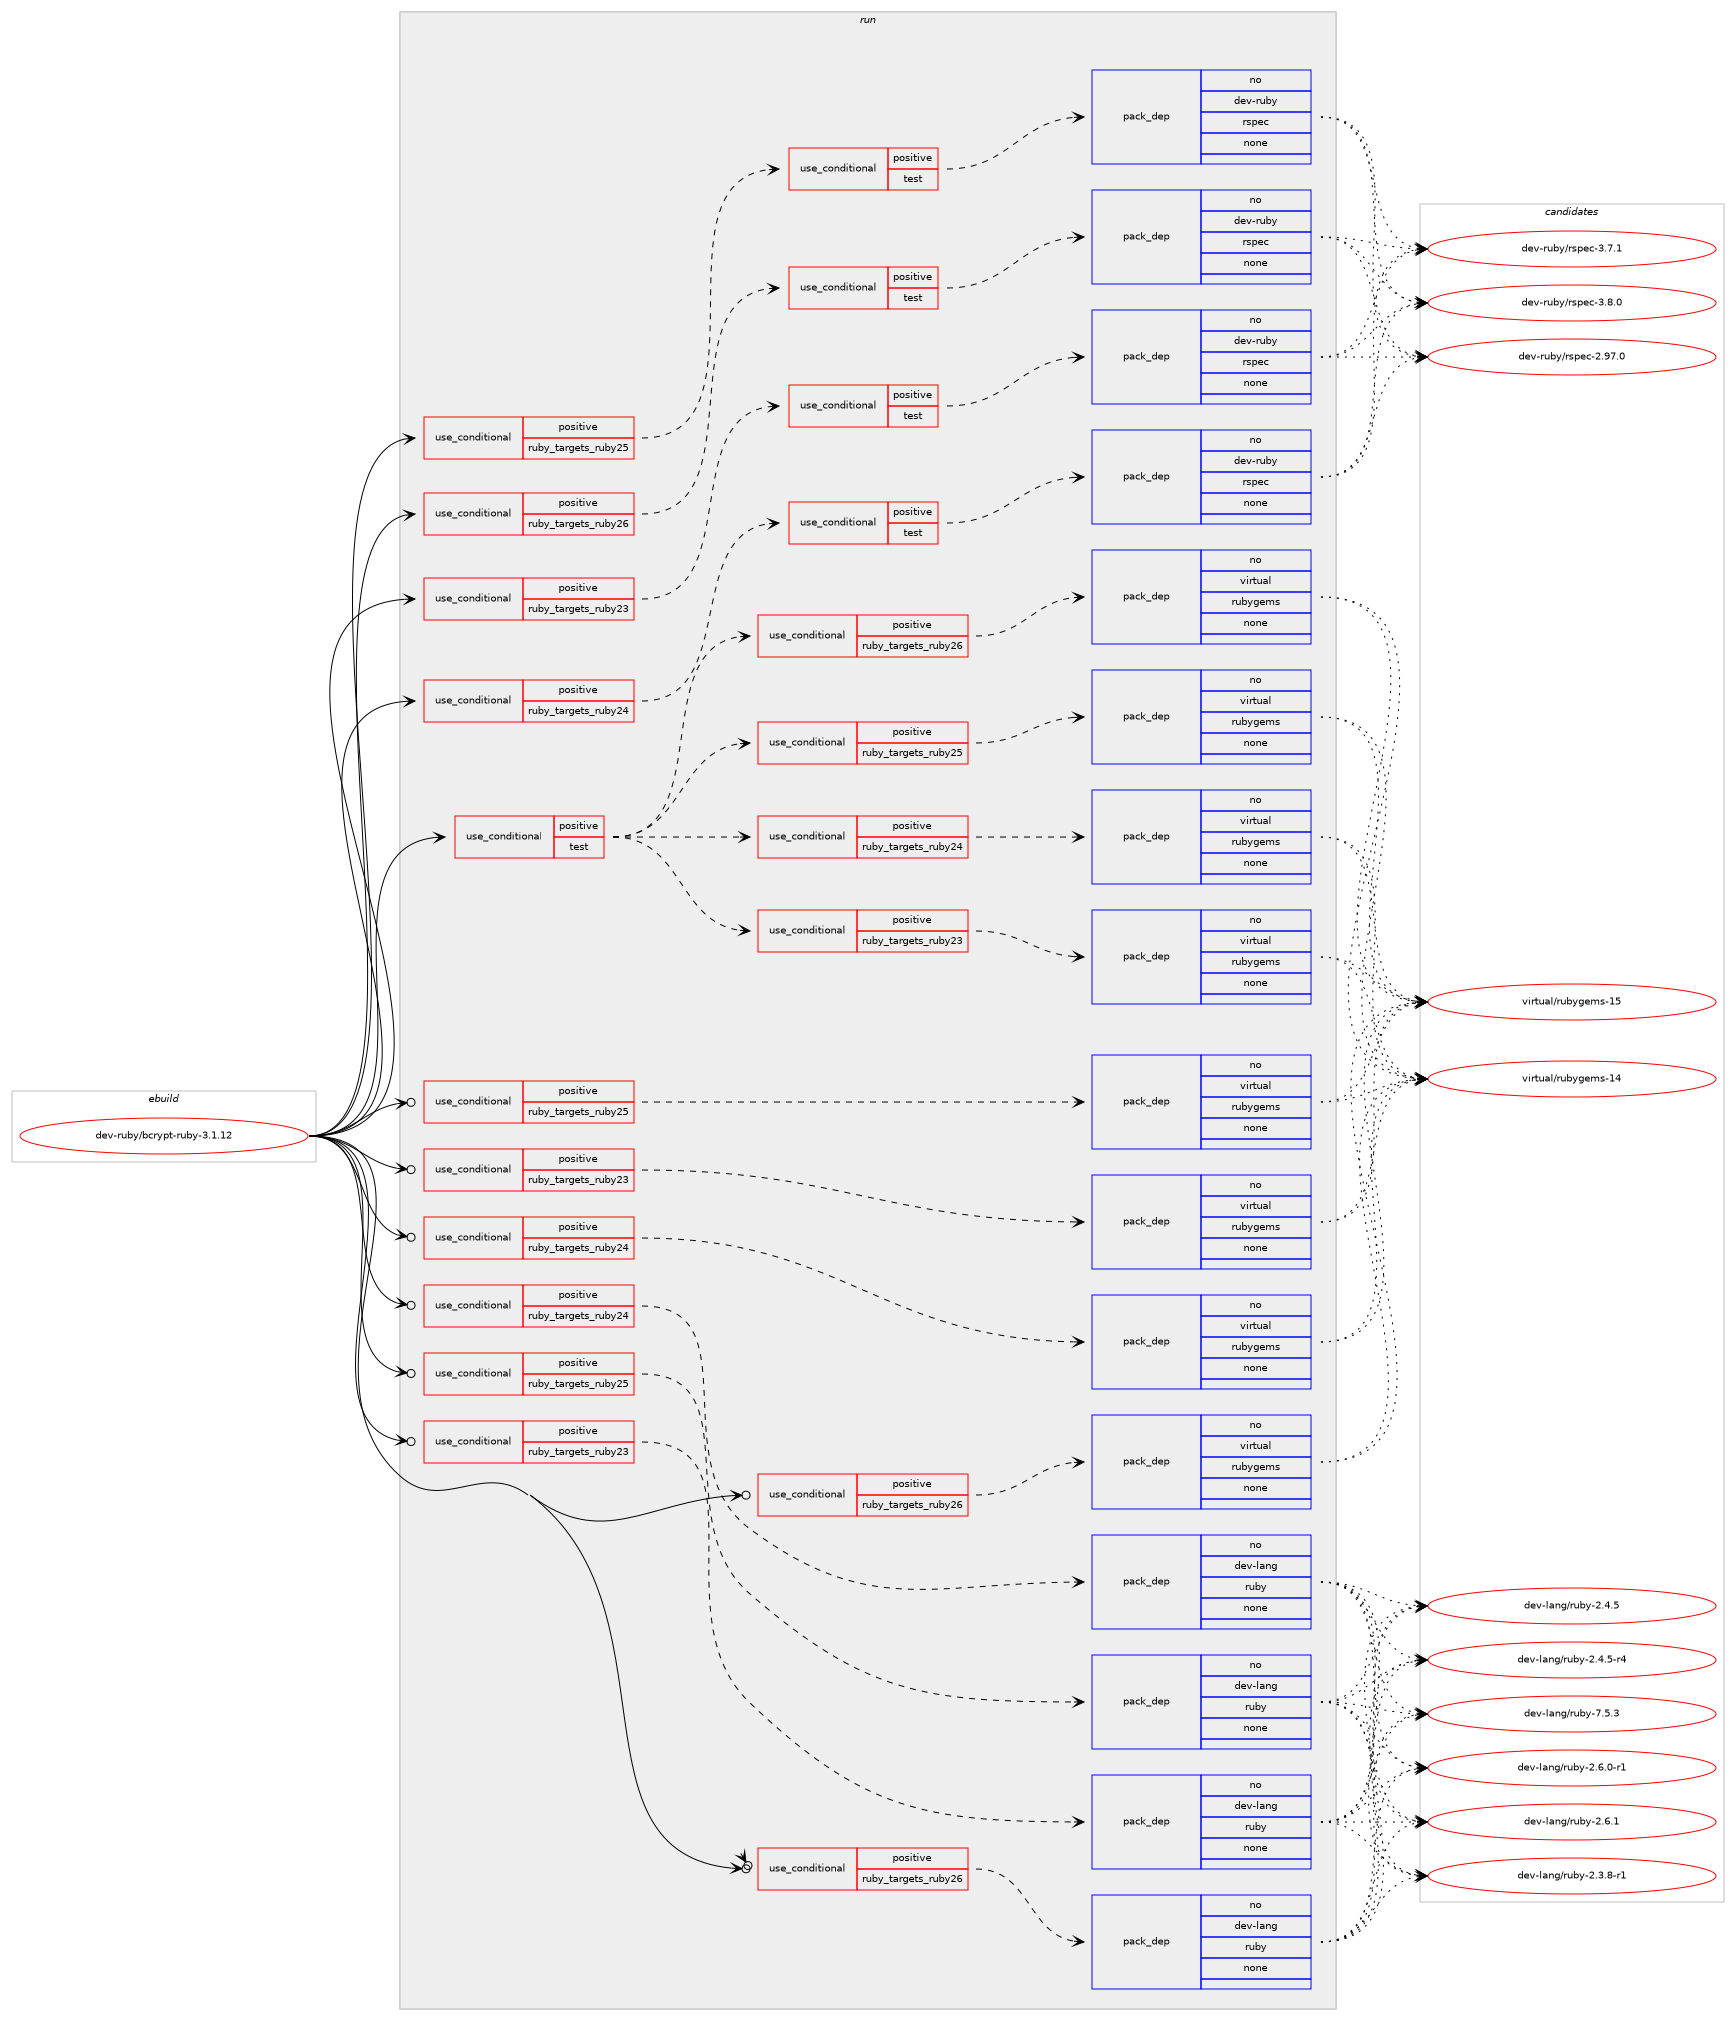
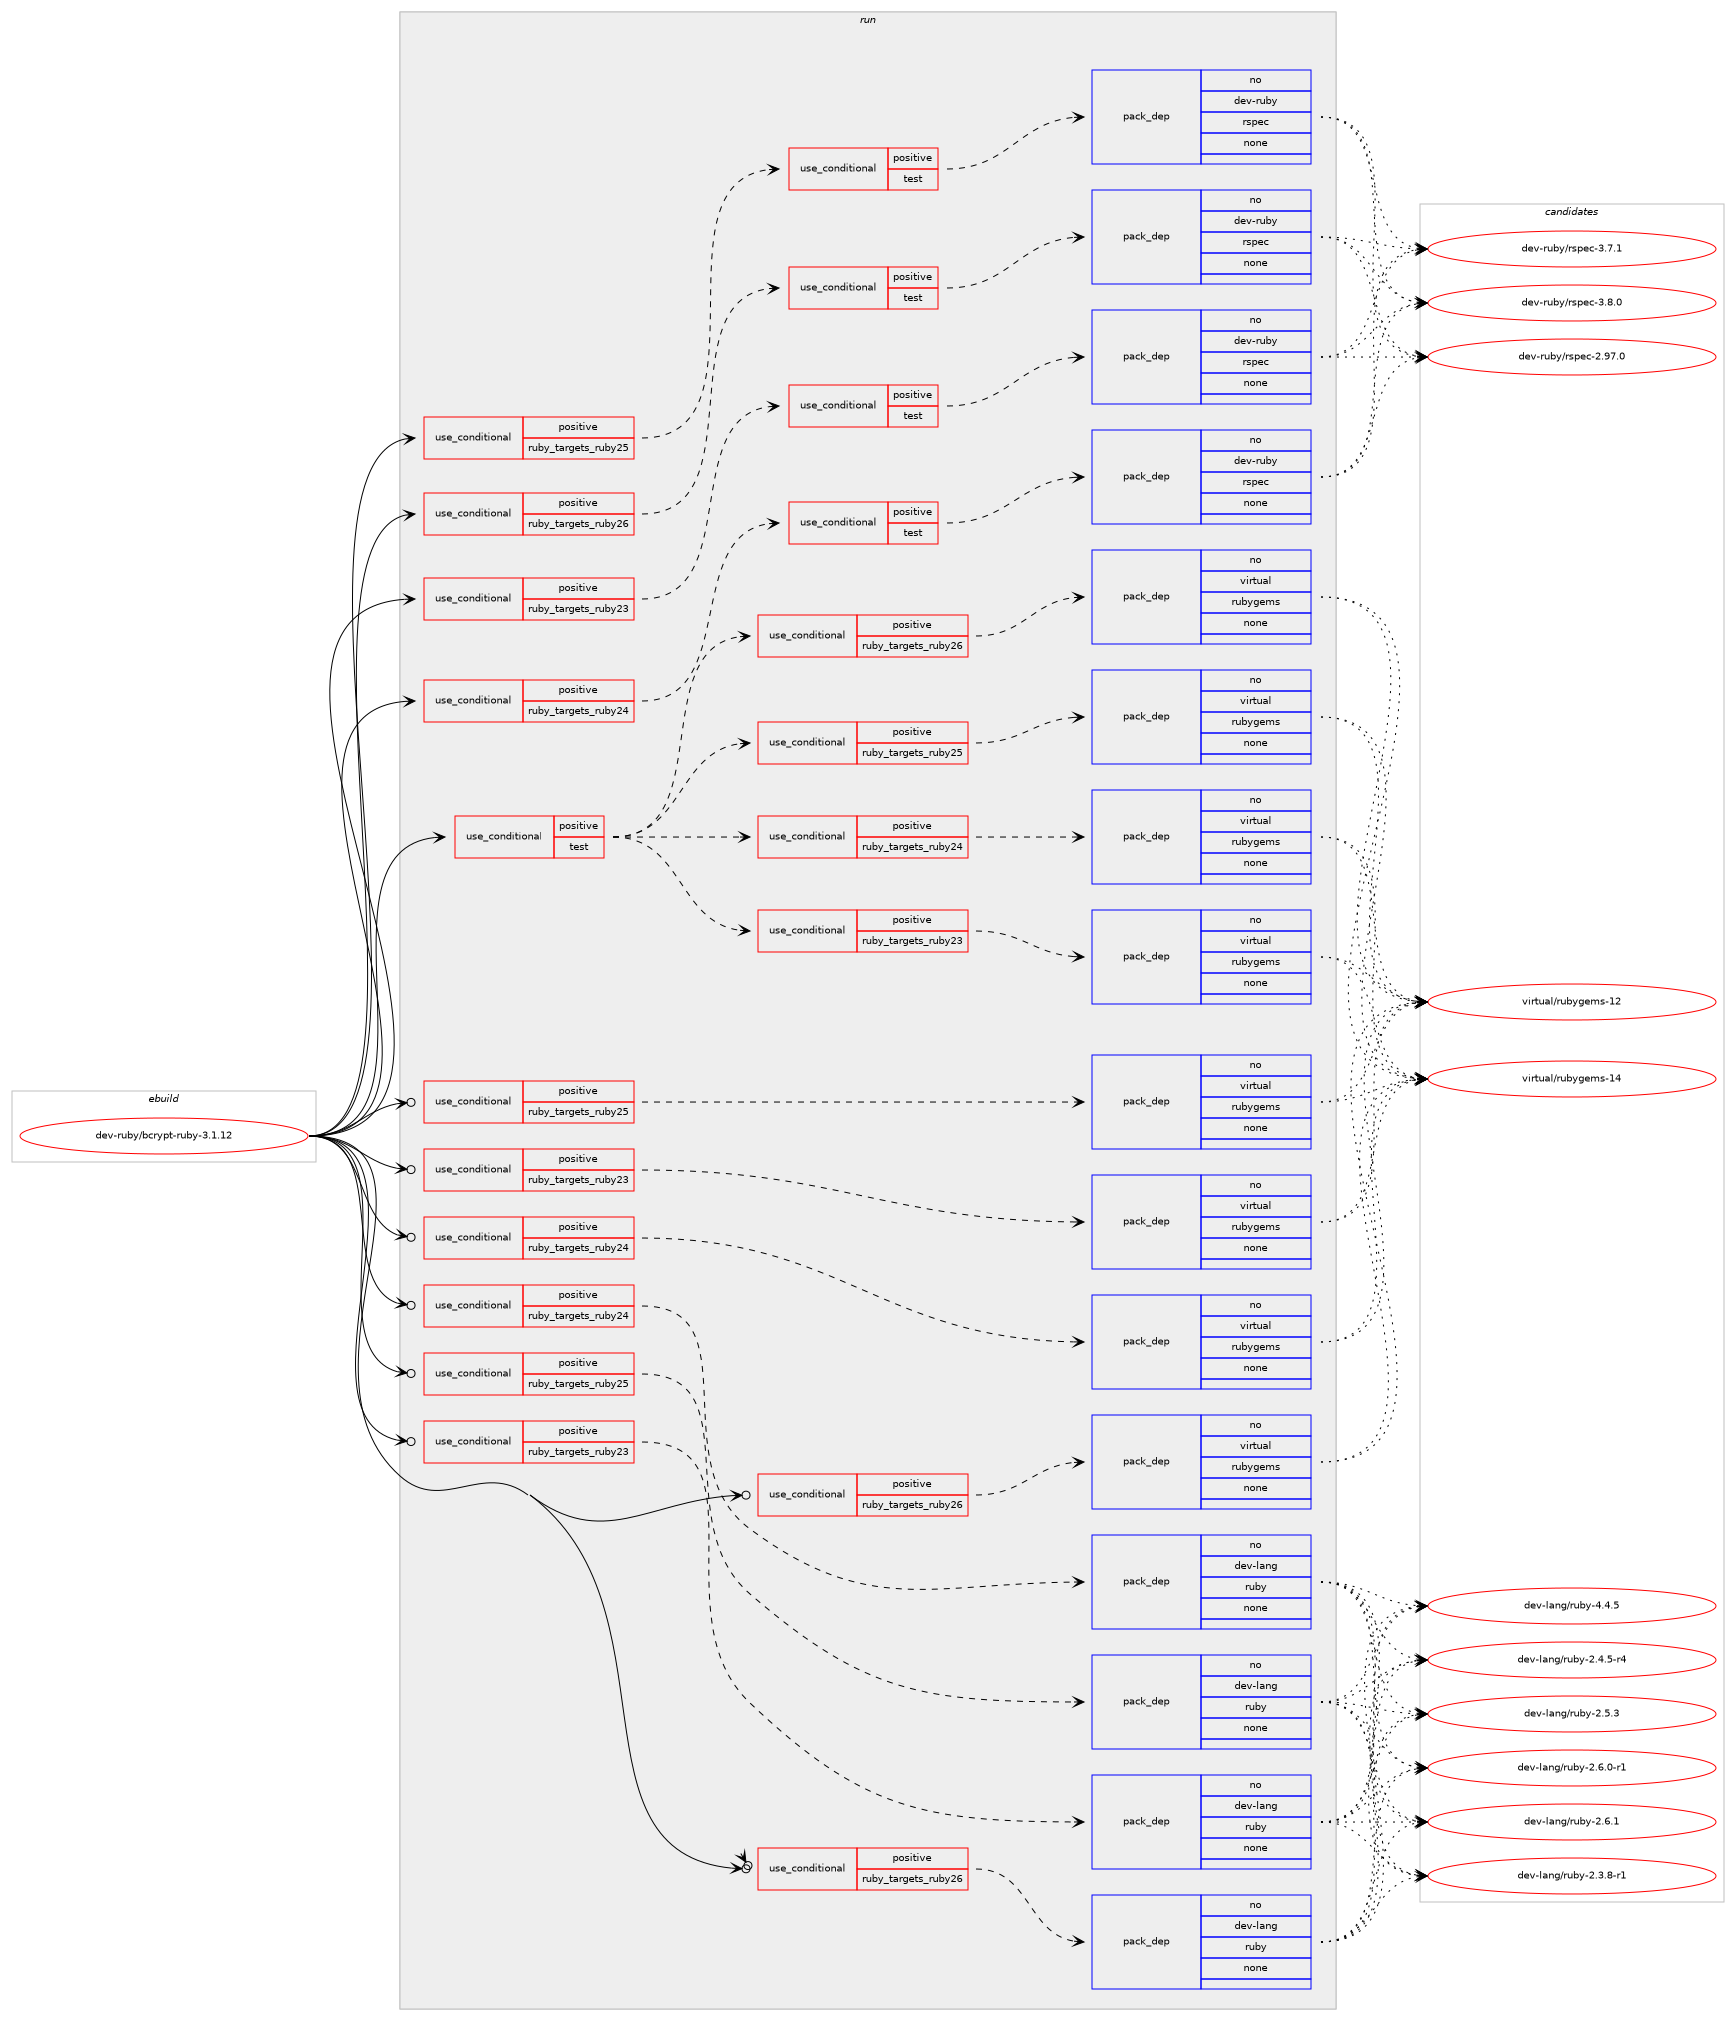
node "virtual/rubygems-15": label "virtual/rubygems-15" -> "virtual/rubygems-12"
node "dev-lang/ruby-2.4.5": label "dev-lang/ruby-2.4.5" -> "dev-lang/ruby-4.4.5"
node "dev-lang/ruby-7.5.3": label "dev-lang/ruby-7.5.3" -> "dev-lang/ruby-2.5.3"
